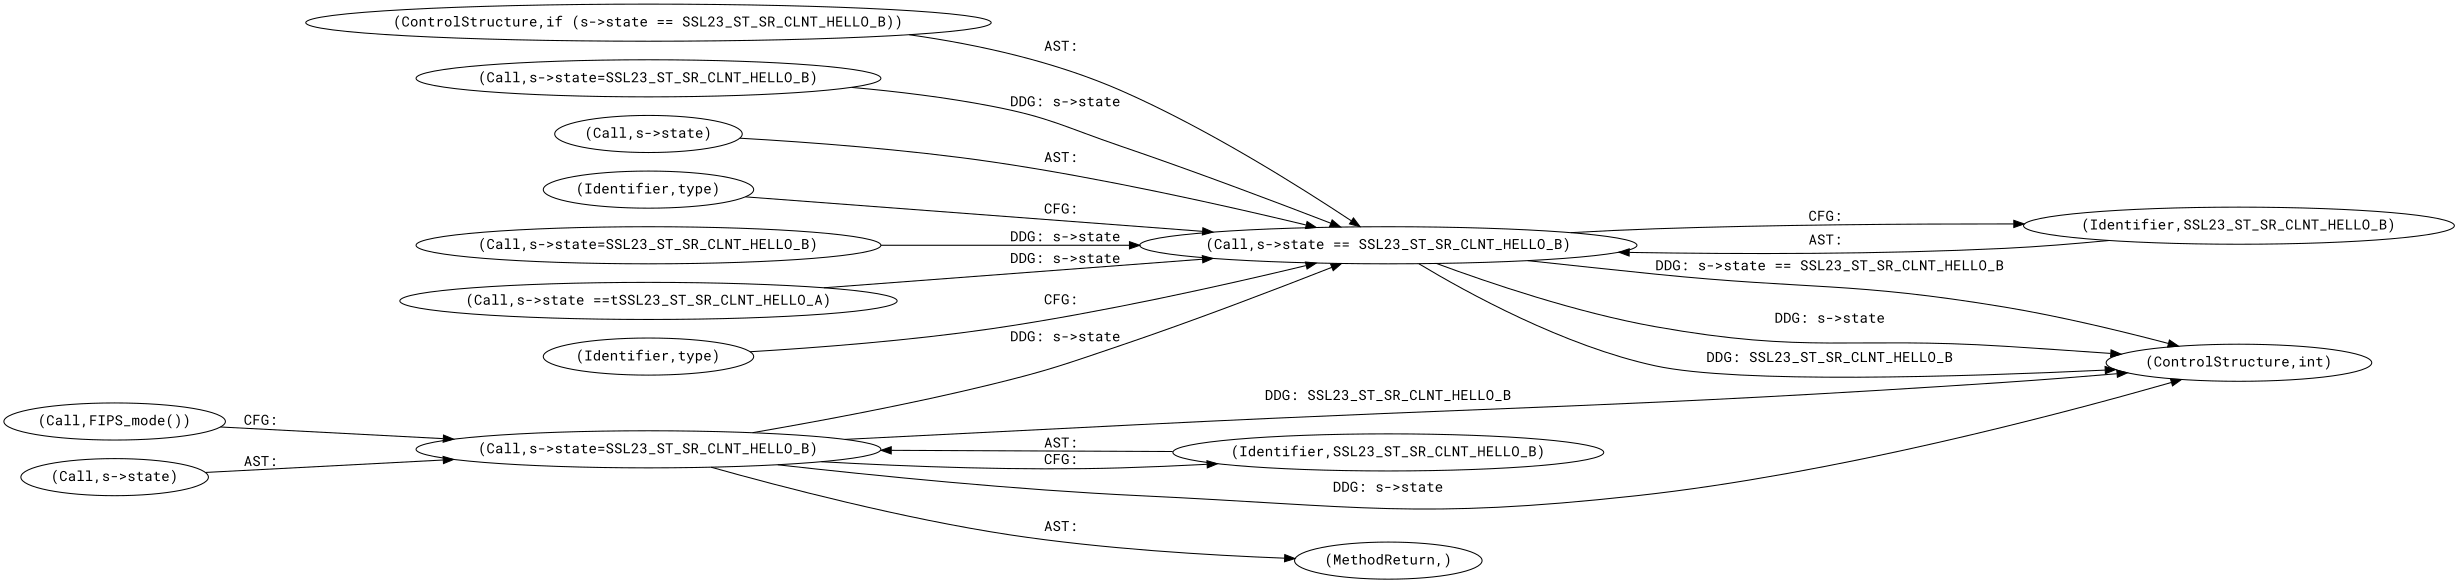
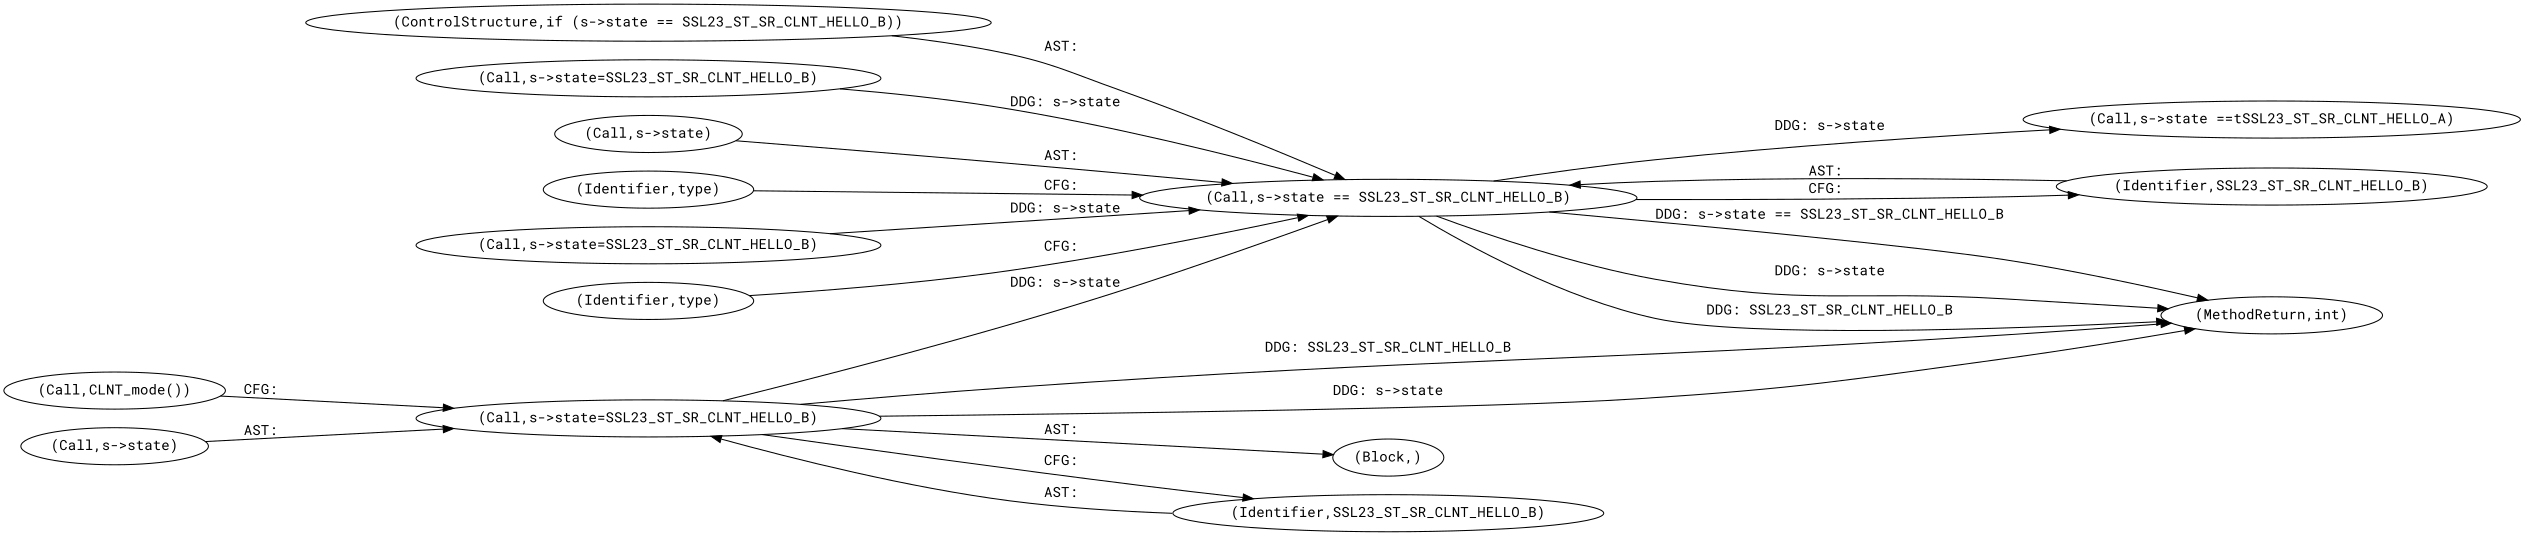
edge "(Call,s->state ==tSSL23_ST_SR_CLNT_HELLO_A)" -> "(Call,s->state == SSL23_ST_SR_CLNT_HELLO_B)": reversed
node "(ControlStructure,int)": label "(ControlStructure,int)" -> "(MethodReturn,int)"
node "(Call,FIPS_mode())": label "(Call,FIPS_mode())" -> "(Call,CLNT_mode())"
node "(MethodReturn,)": label "(MethodReturn,)" -> "(Block,)"
